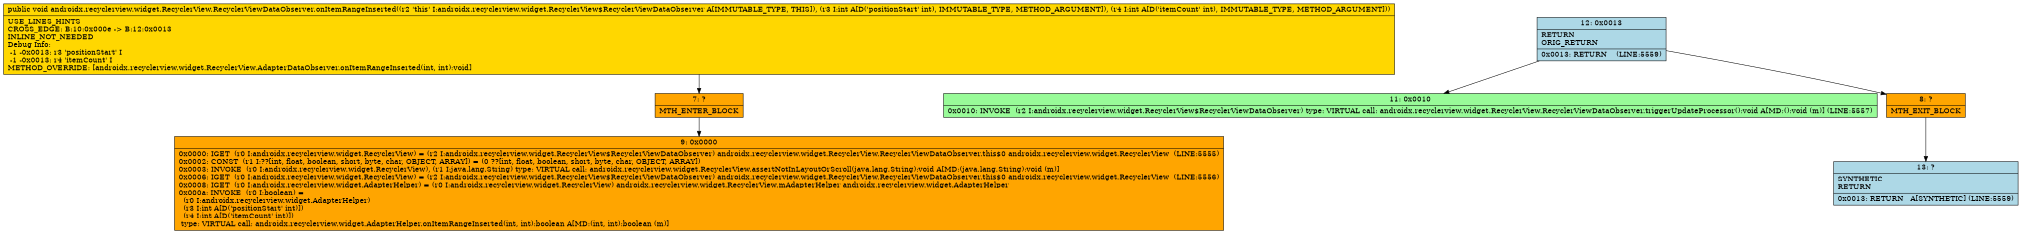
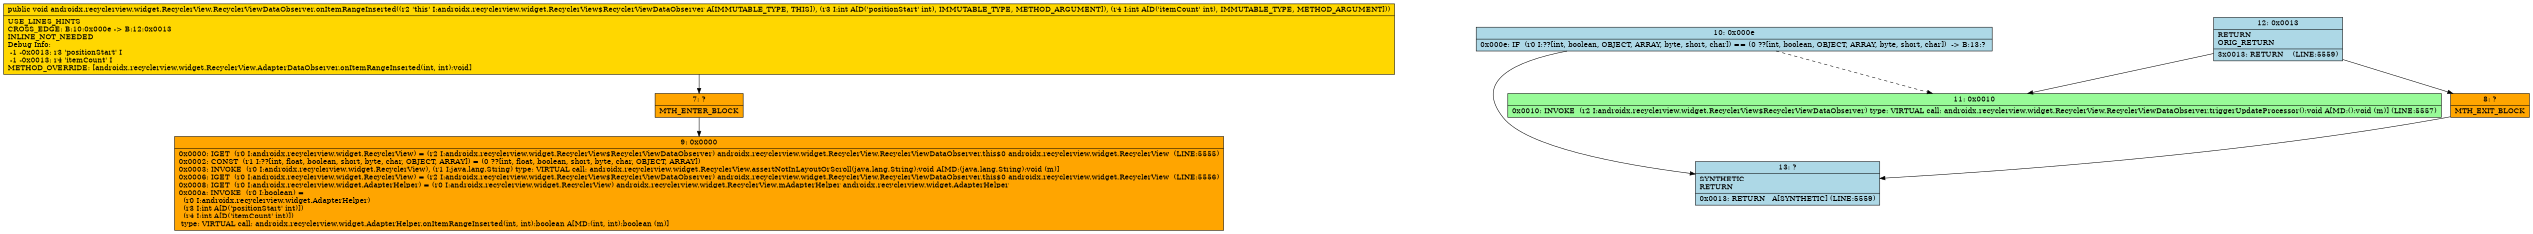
node "10: 0x000e": added
node "12: 0x0013": text "0x0013: RETURN    (LINE:5559)" -> "3x0013: RETURN    (LINE:5559)"
